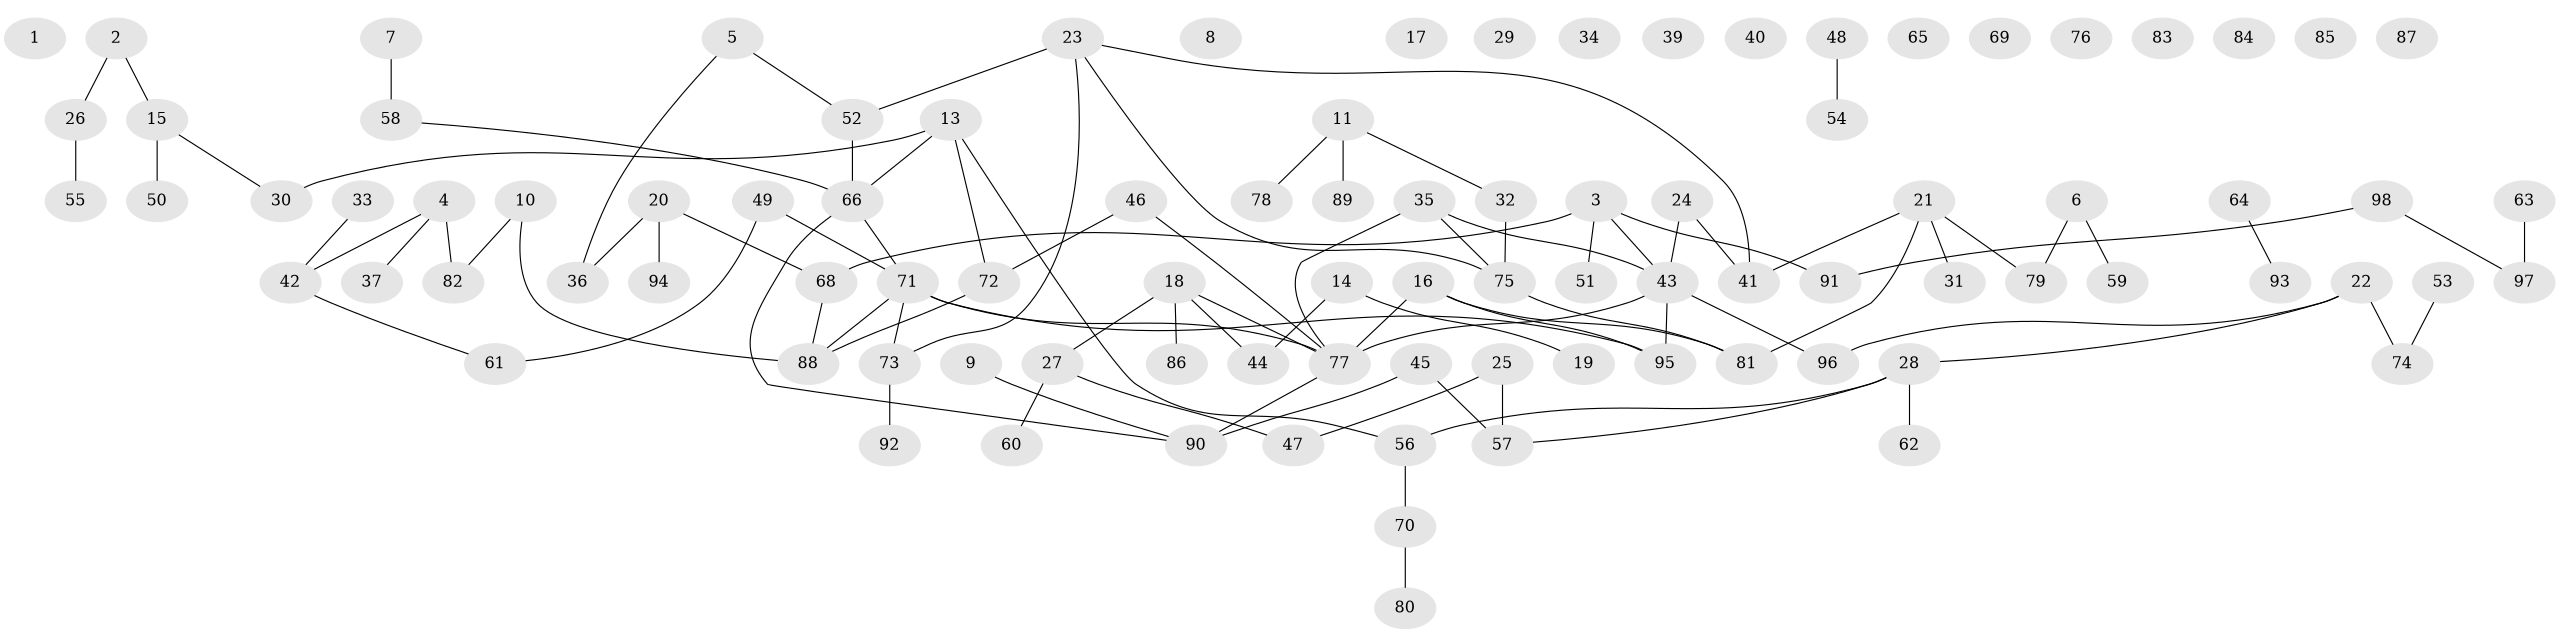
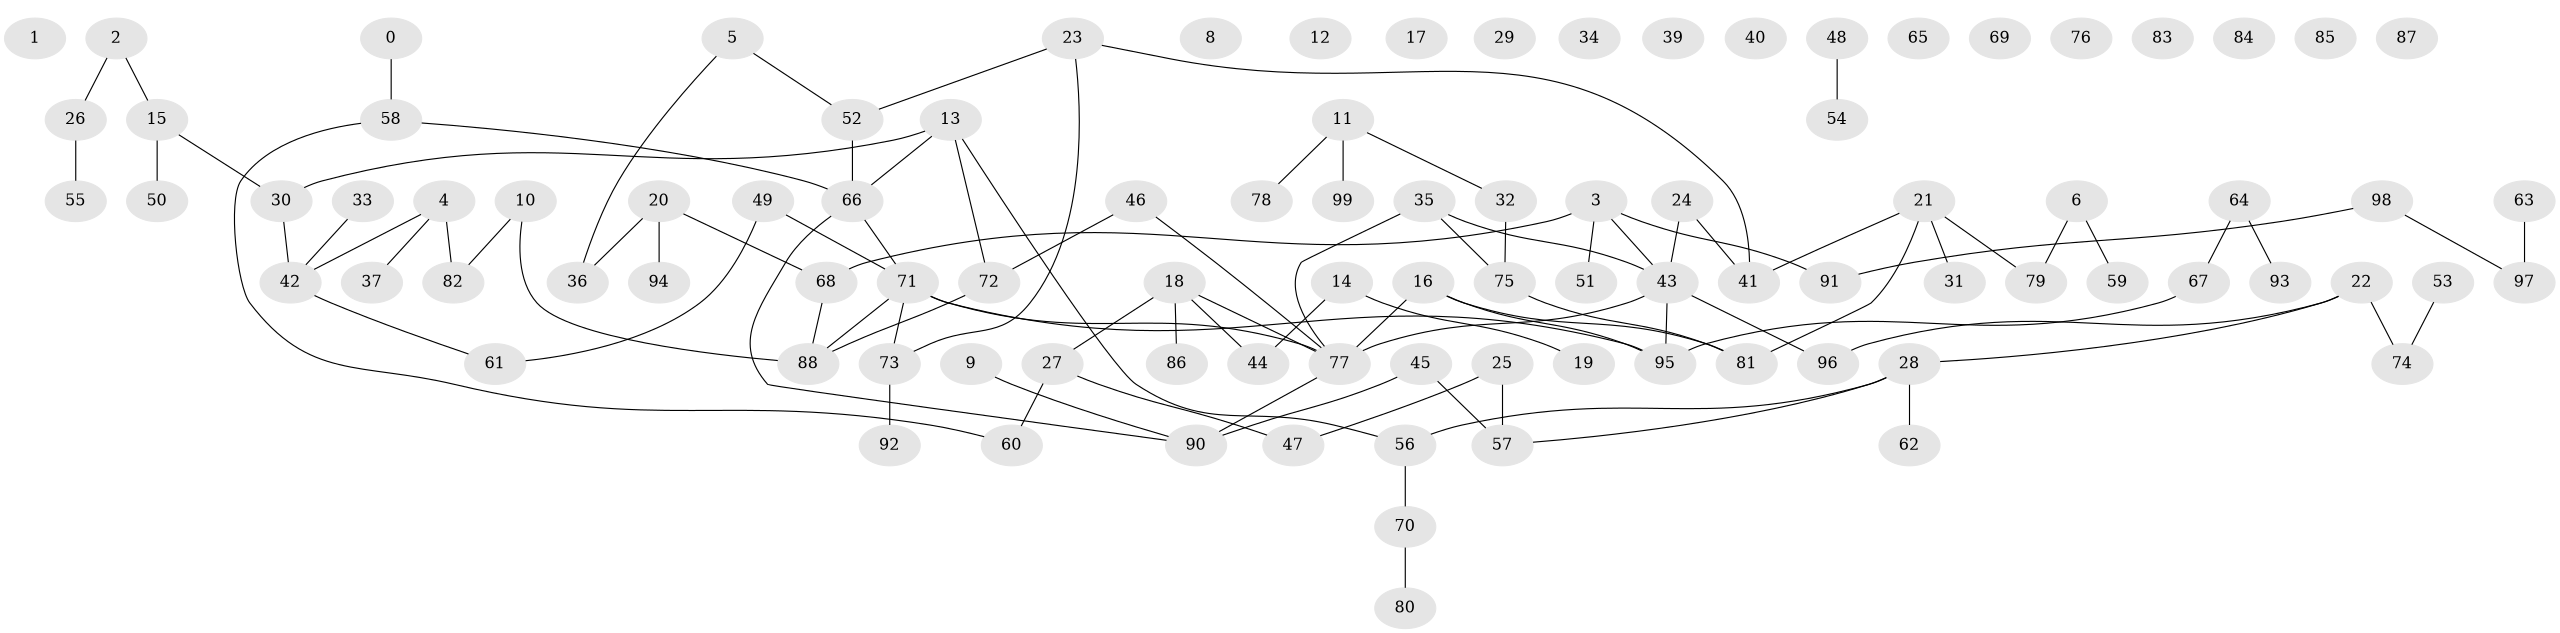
node "7": label "7" -> "0"
node "12": added
node "89": label "89" -> "99"
edge "23" -- "75": removed
edge "30" -- "42": added
node "67": added
edge "58" -- "60": added
